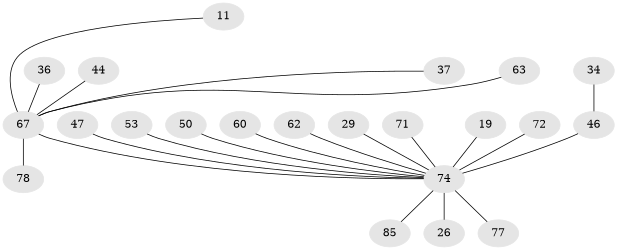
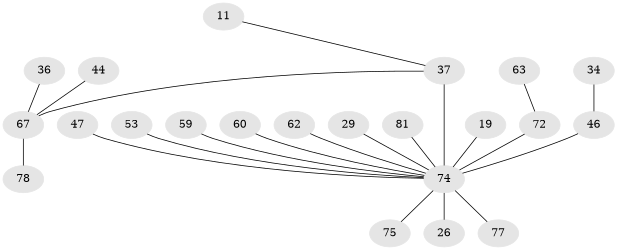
edge "11" -- "67": now "11" -- "37"
edge "63" -- "67": now "63" -- "72"
node "50": label "50" -> "59"
node "71": label "71" -> "81"
edge "67" -- "74": now "37" -- "74"
node "85": label "85" -> "75"
